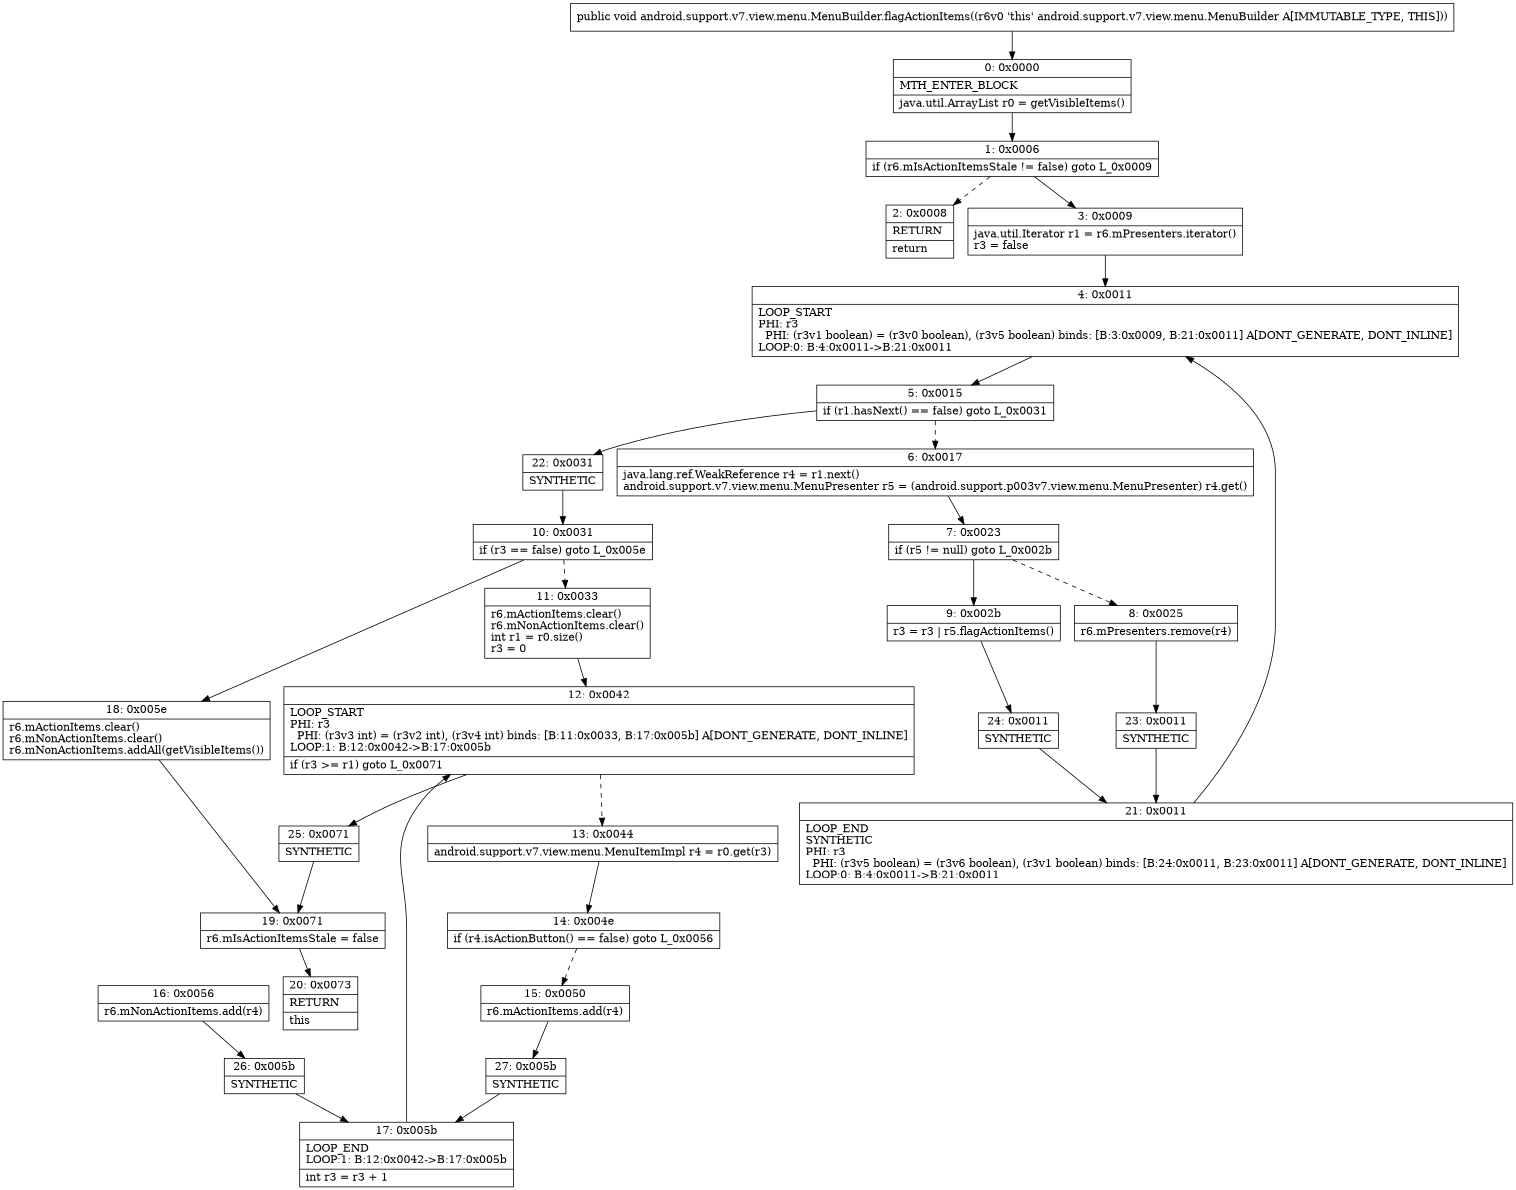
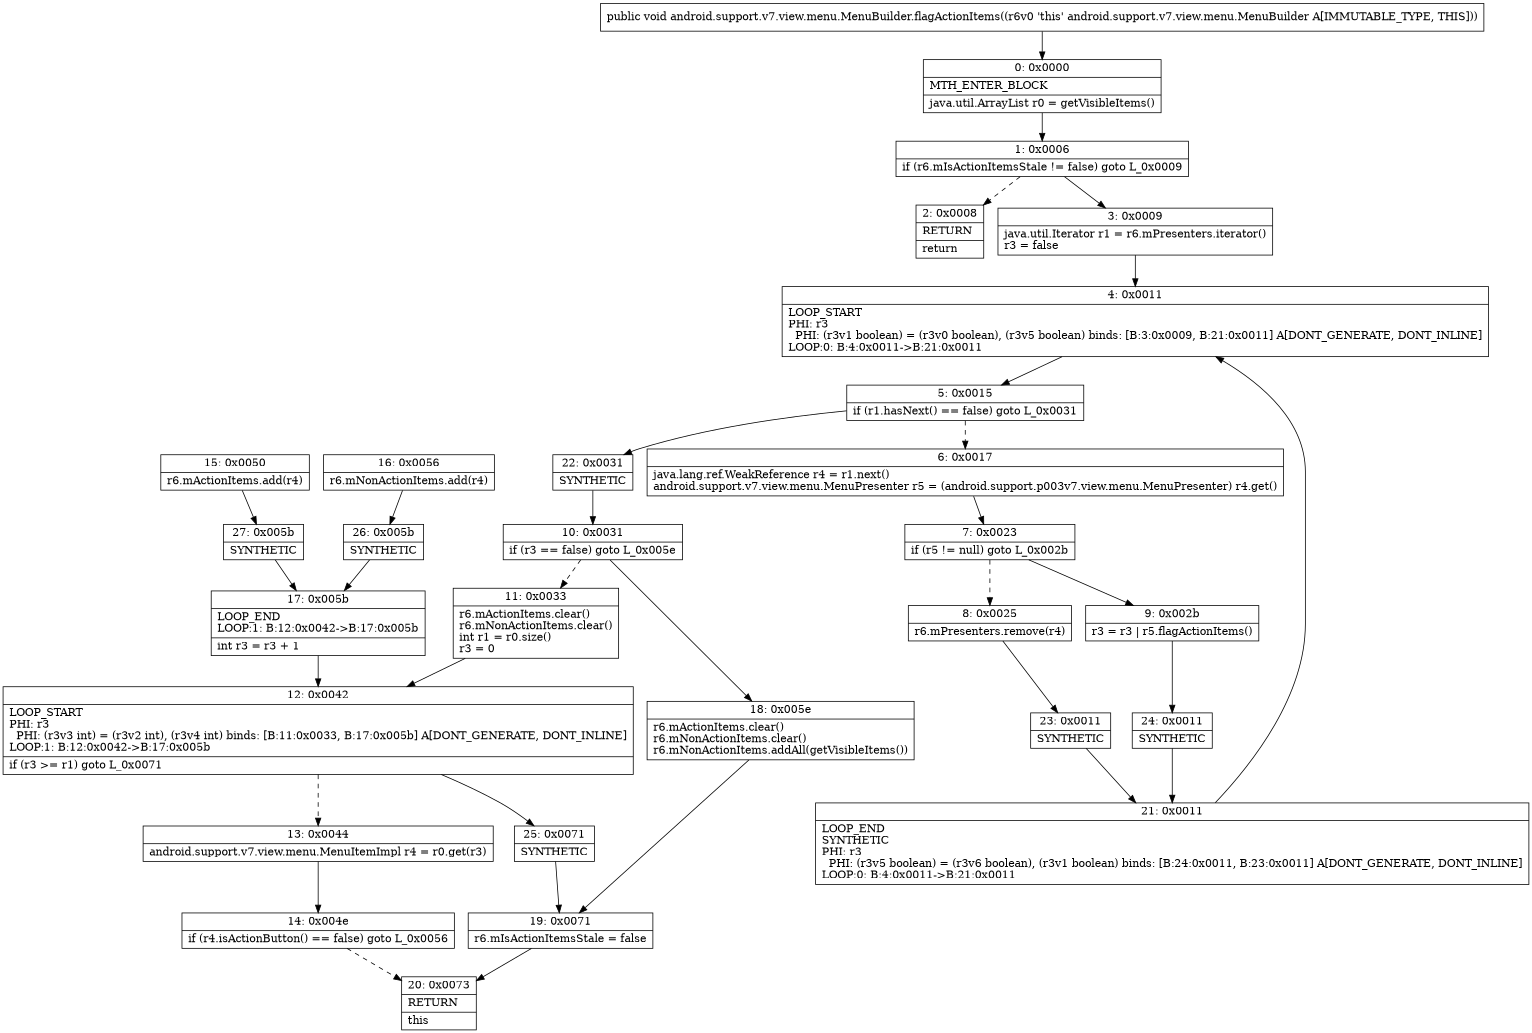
edge "14: 0x004e" -> "15: 0x0050": now "14: 0x004e" -> "20: 0x0073"
